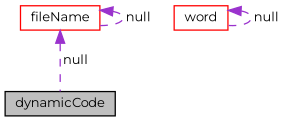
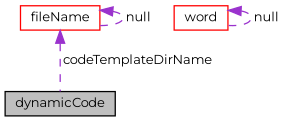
edge "dynamicCode" -> "fileName": label " null" -> " codeTemplateDirName"
